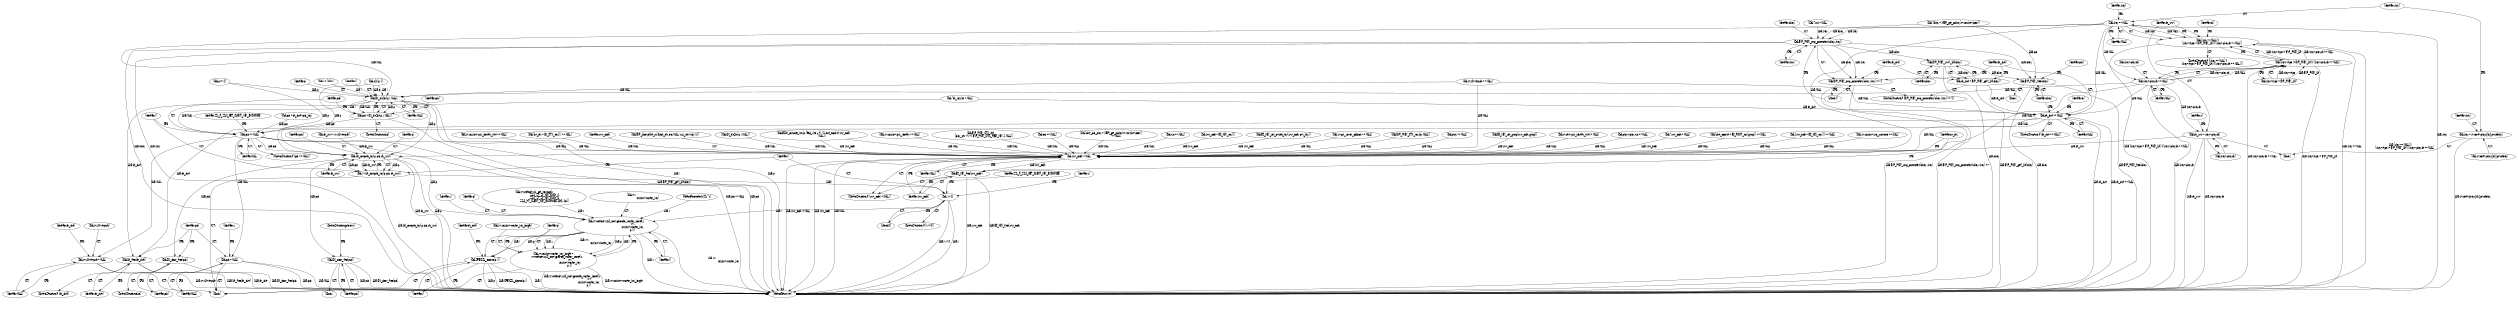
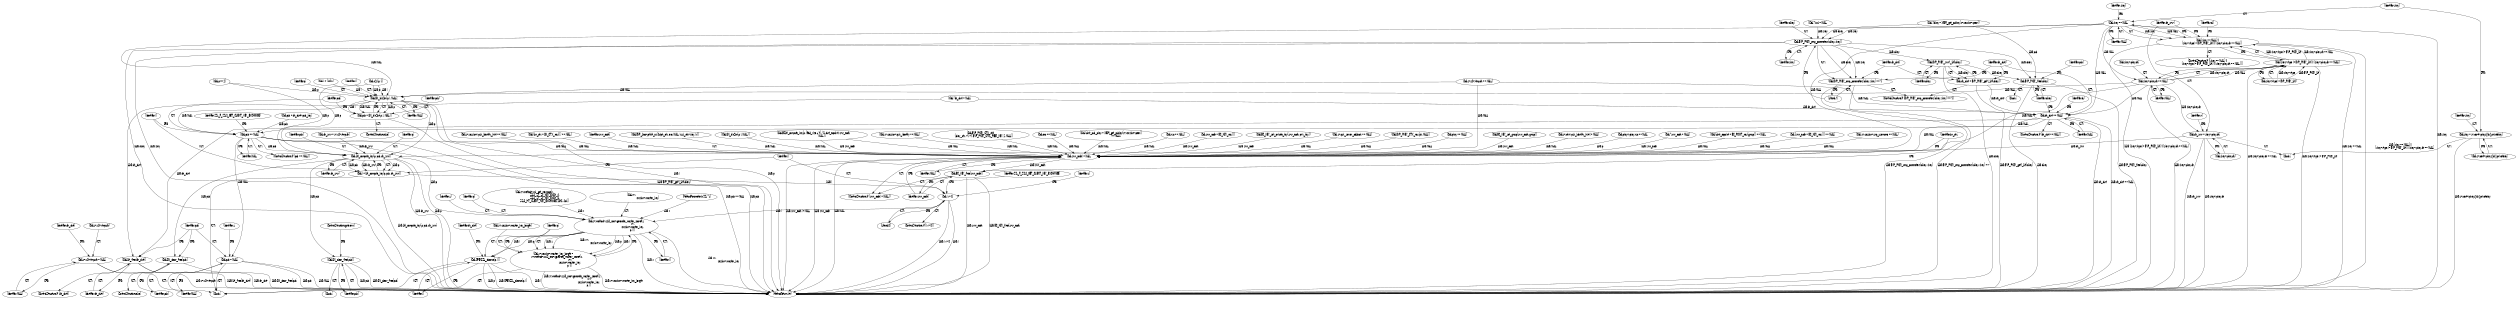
node "(Call,*dh_session = NULL)": label "(Call,*dh_session = NULL)" -> "(Call,*dh_clnt = NULL)"
edge "(Call,pub = BN_bin2bn(p, i, NULL))" -> "(Call,pub == NULL)": removed, label "DDG: pub"
edge "(Call,skey = s->cert->pkeys[idx].privatekey)" -> "(Call,s->cert->pkeys[idx].privatekey)": added, label "CFG:"
edge "(Call,pkey->pkey.rsa == NULL)" -> "(Call,srvr_ecdh != NULL)": label "DDG: NULL" -> "DDG: p"
edge "(Call,pub == NULL)" -> "(Call,s->s3->tmp.dh = NULL)": removed, label "DDG: NULL"
